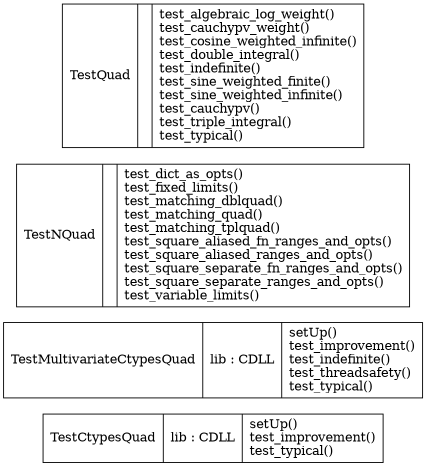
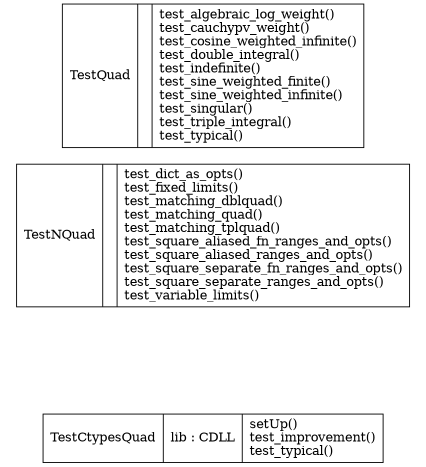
node "TestQuad": text "test_cauchypv()" -> "test_singular()"
node "TestMultivariateCtypesQuad": removed
